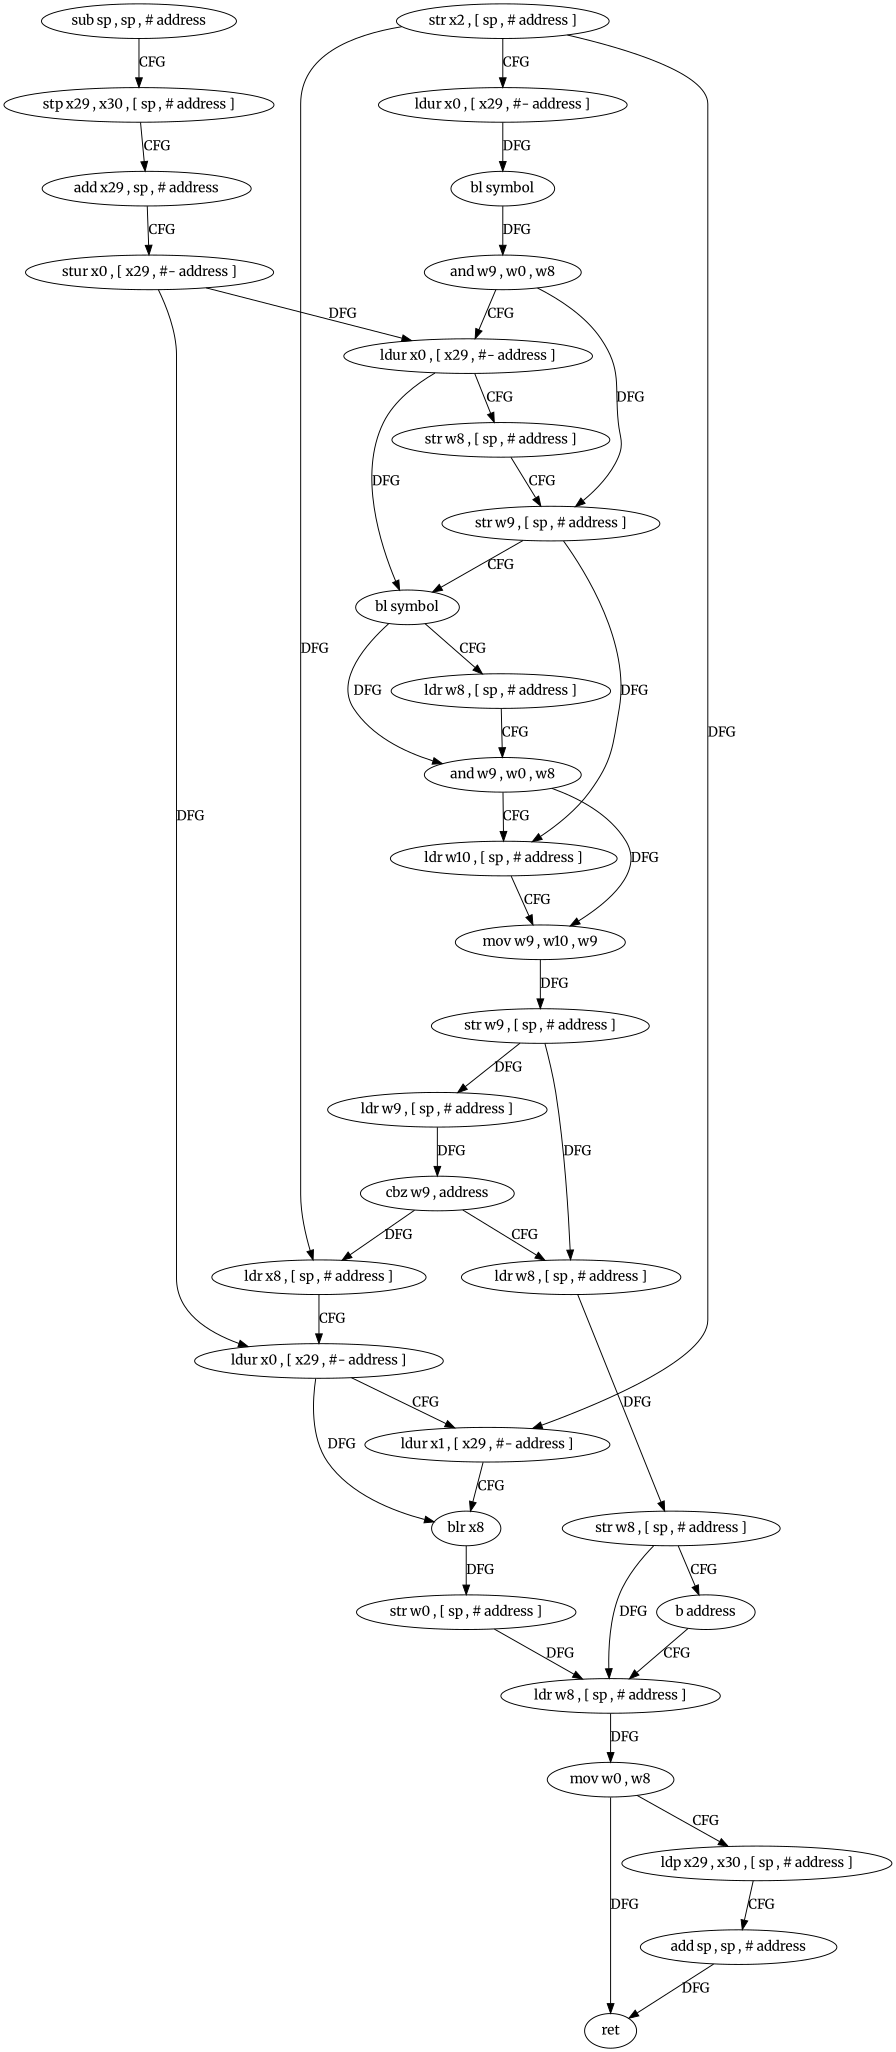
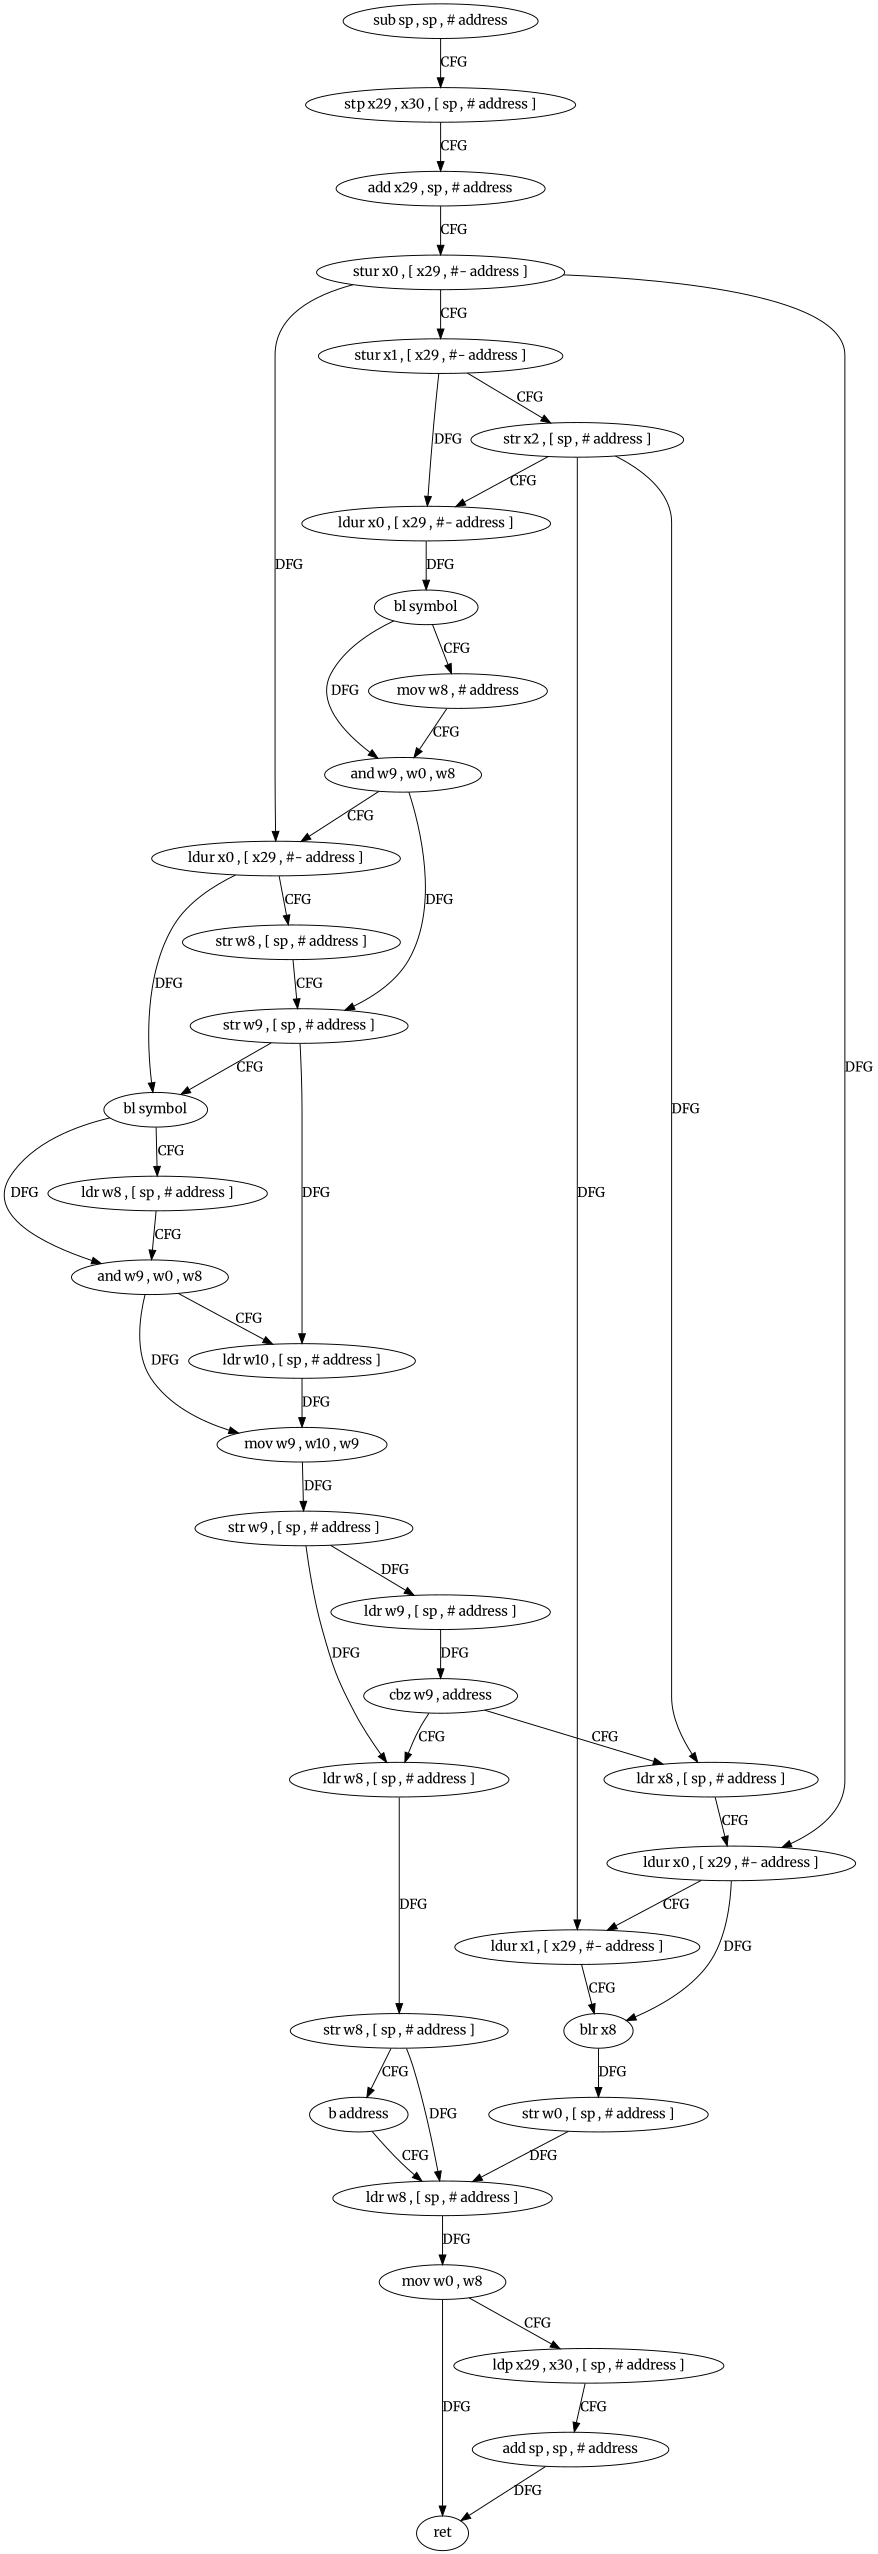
node "stur x1 , [ x29 , #- address ]": added
node "mov w8 , # address": added
edge "ldr w10 , [ sp , # address ]" -> "mov w9 , w10 , w9": label "CFG" -> "DFG"
edge "cbz w9 , address" -> "ldr x8 , [ sp , # address ]": label "DFG" -> "CFG"
